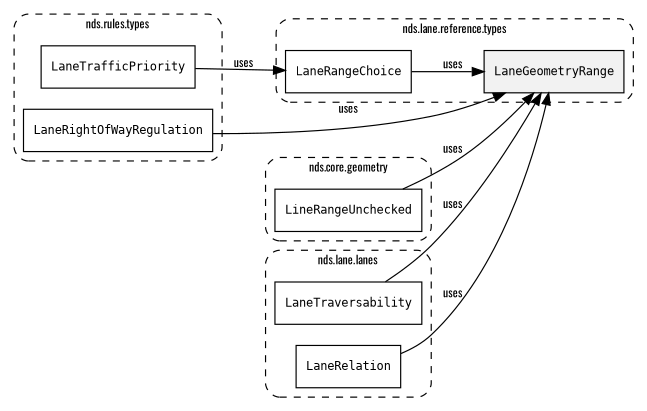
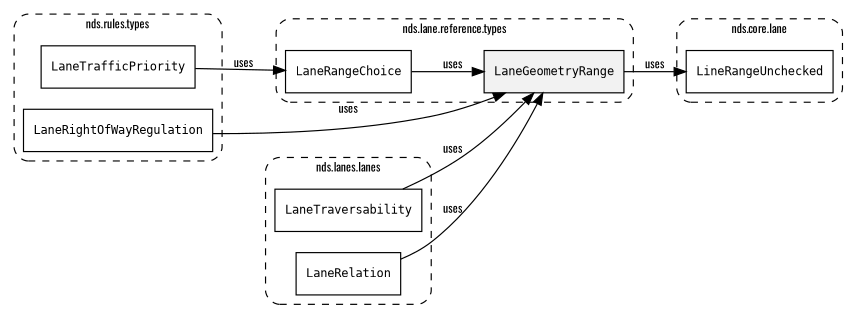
edge "LineRangeUnchecked" -> "LaneGeometryRange": reversed
cluster "nds.core.geometry": label "nds.core.geometry" -> "nds.core.lane"
cluster "nds.lane.lanes": label "nds.lane.lanes" -> "nds.lanes.lanes"
